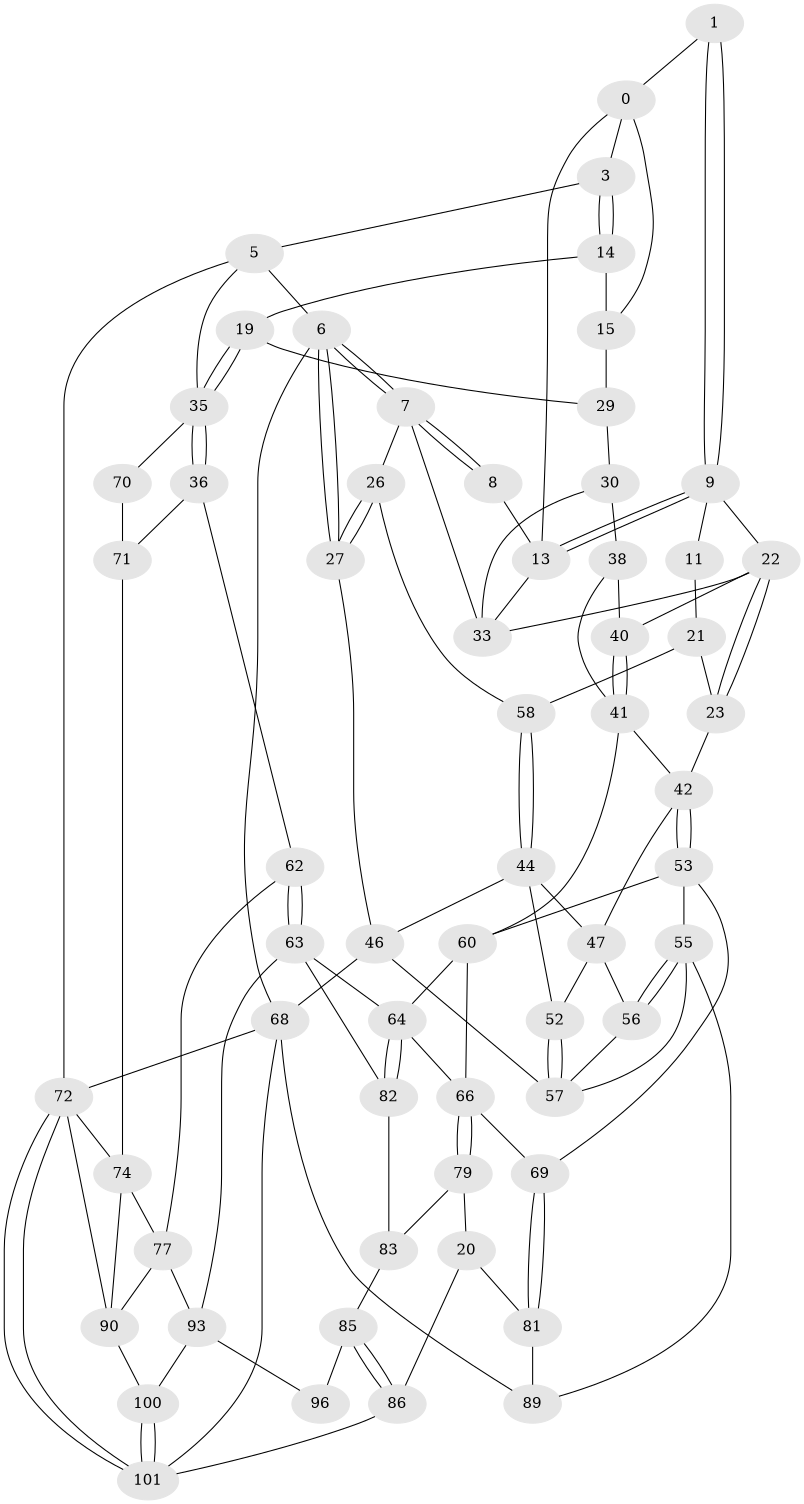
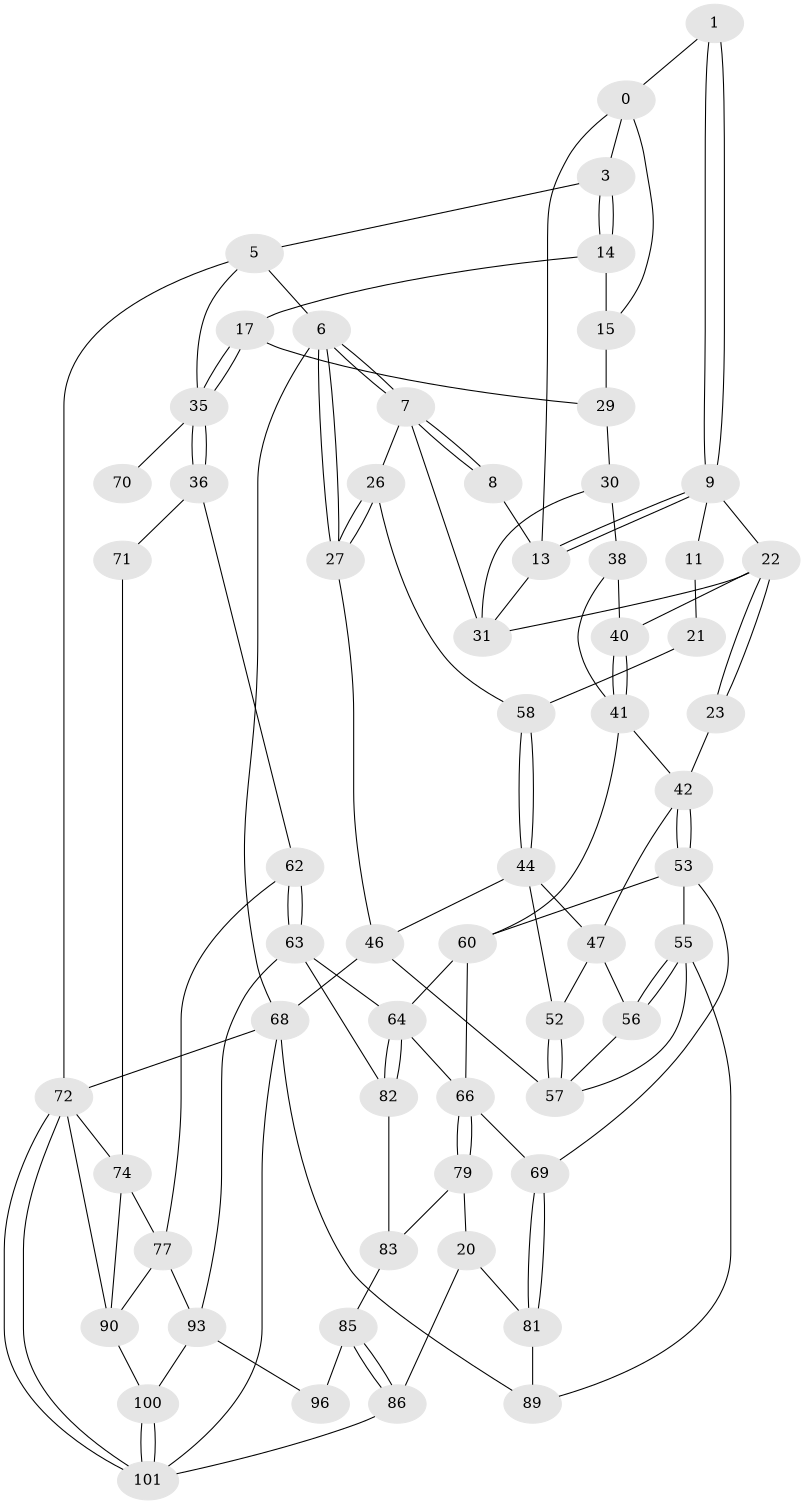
node "19": label "19" -> "17"
edge "70" -- "71": removed
node "33": label "33" -> "31"
edge "21" -- "23": removed
